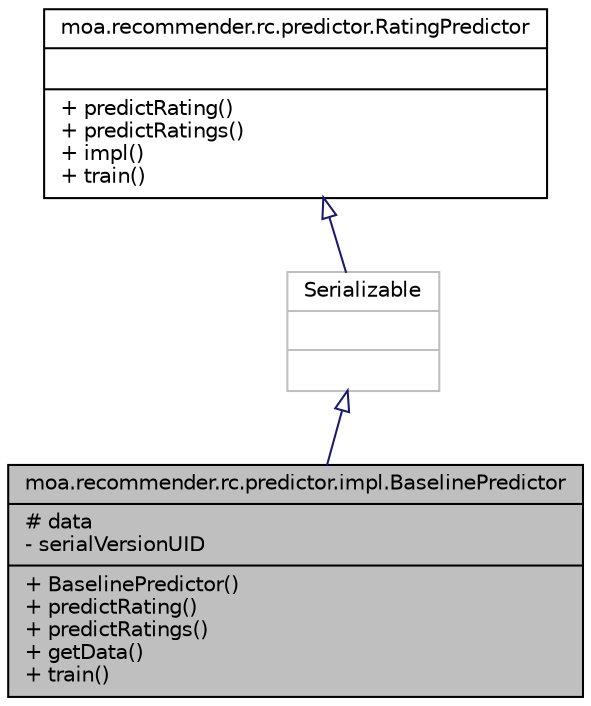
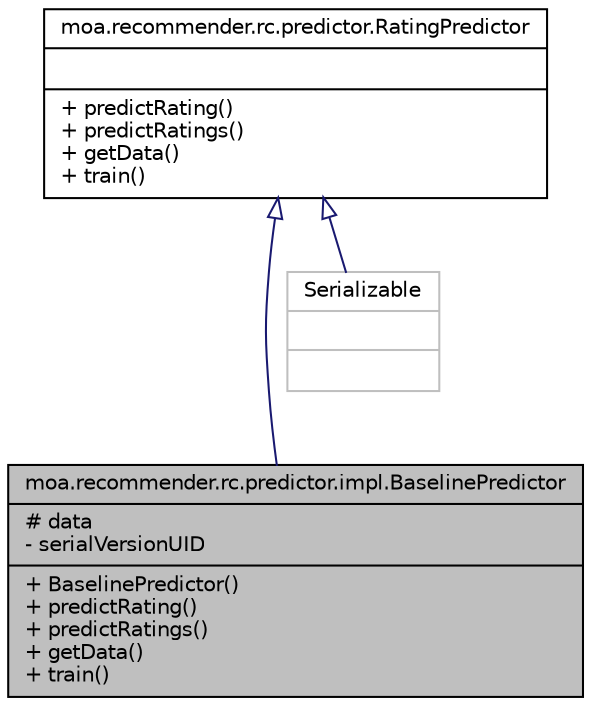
node "moa.recommender.rc.predictor.RatingPredictor": text "+ impl()" -> "+ getData()"
edge "moa.recommender.rc.predictor.impl.BaselinePredictor" -> "Serializable": now "moa.recommender.rc.predictor.impl.BaselinePredictor" -> "moa.recommender.rc.predictor.RatingPredictor"
